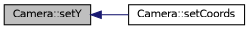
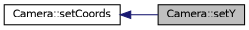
edge "Camera::setCoords" -> "Camera::setY": reversed
